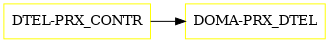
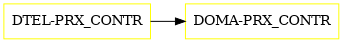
node "DOMA-PRX_DTEL": label "DOMA-PRX_DTEL" -> "DOMA-PRX_CONTR"
